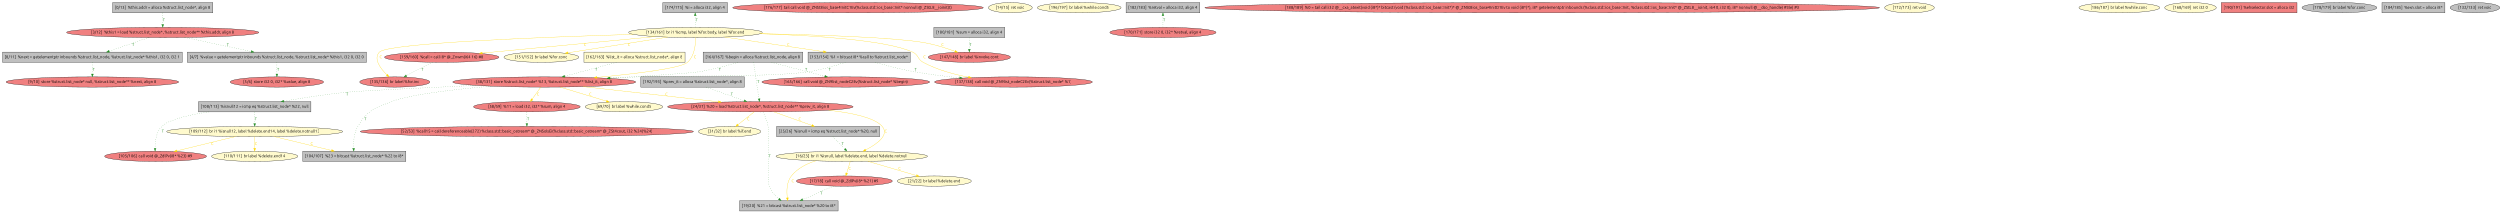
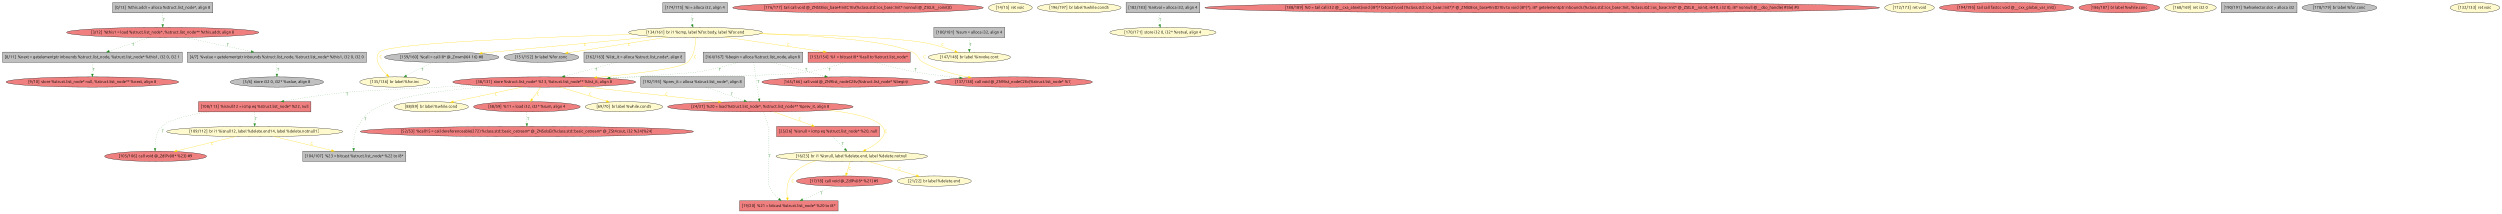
node "[194/195]  tail call fastcc void @__cxx_global_var_init()": added
node "[186/187]  br label %while.cond": fillcolor lemonchiffon -> lightcoral
node "[190/191]  %ehselector.slot = alloca i32": fillcolor lightcoral -> grey
node "[184/185]  %exn.slot = alloca i8*": removed
node "[132/133]  ret void": fillcolor grey -> lemonchiffon
edge "[134/161]  br i1 %cmp, label %for.body, label %for.end" -> "[174/175]  %i = alloca i32, align 4": reversed
edge "[170/171]  store i32 0, i32* %retval, align 4" -> "[182/183]  %retval = alloca i32, align 4": reversed
node "[170/171]  store i32 0, i32* %retval, align 4": fillcolor lightcoral -> lemonchiffon
node "[159/160]  %call = call i8* @_Znwm(i64 16) #8": fillcolor lightcoral -> grey
node "[151/152]  br label %for.cond": fillcolor lemonchiffon -> grey
node "[162/163]  %list_it = alloca %struct.list_node*, align 8": fillcolor lemonchiffon -> grey
node "[153/154]  %1 = bitcast i8* %call to %struct.list_node*": fillcolor grey -> lightcoral
node "[147/148]  br label %invoke.cont": fillcolor lightcoral -> lemonchiffon
node "[5/6]  store i32 0, i32* %value, align 8": fillcolor lightcoral -> grey
node "[135/136]  br label %for.inc": fillcolor lightcoral -> lemonchiffon
node "[108/113]  %isnull12 = icmp eq %struct.list_node* %22, null": fillcolor grey -> lightcoral
node "[88/89]  br label %while.cond": added
node "[31/32]  br label %if.end": removed
node "[25/26]  %isnull = icmp eq %struct.list_node* %20, null": fillcolor grey -> lightcoral
node "[110/111]  br label %delete.end14": removed
node "[19/20]  %21 = bitcast %struct.list_node* %20 to i8*": fillcolor grey -> lightcoral
